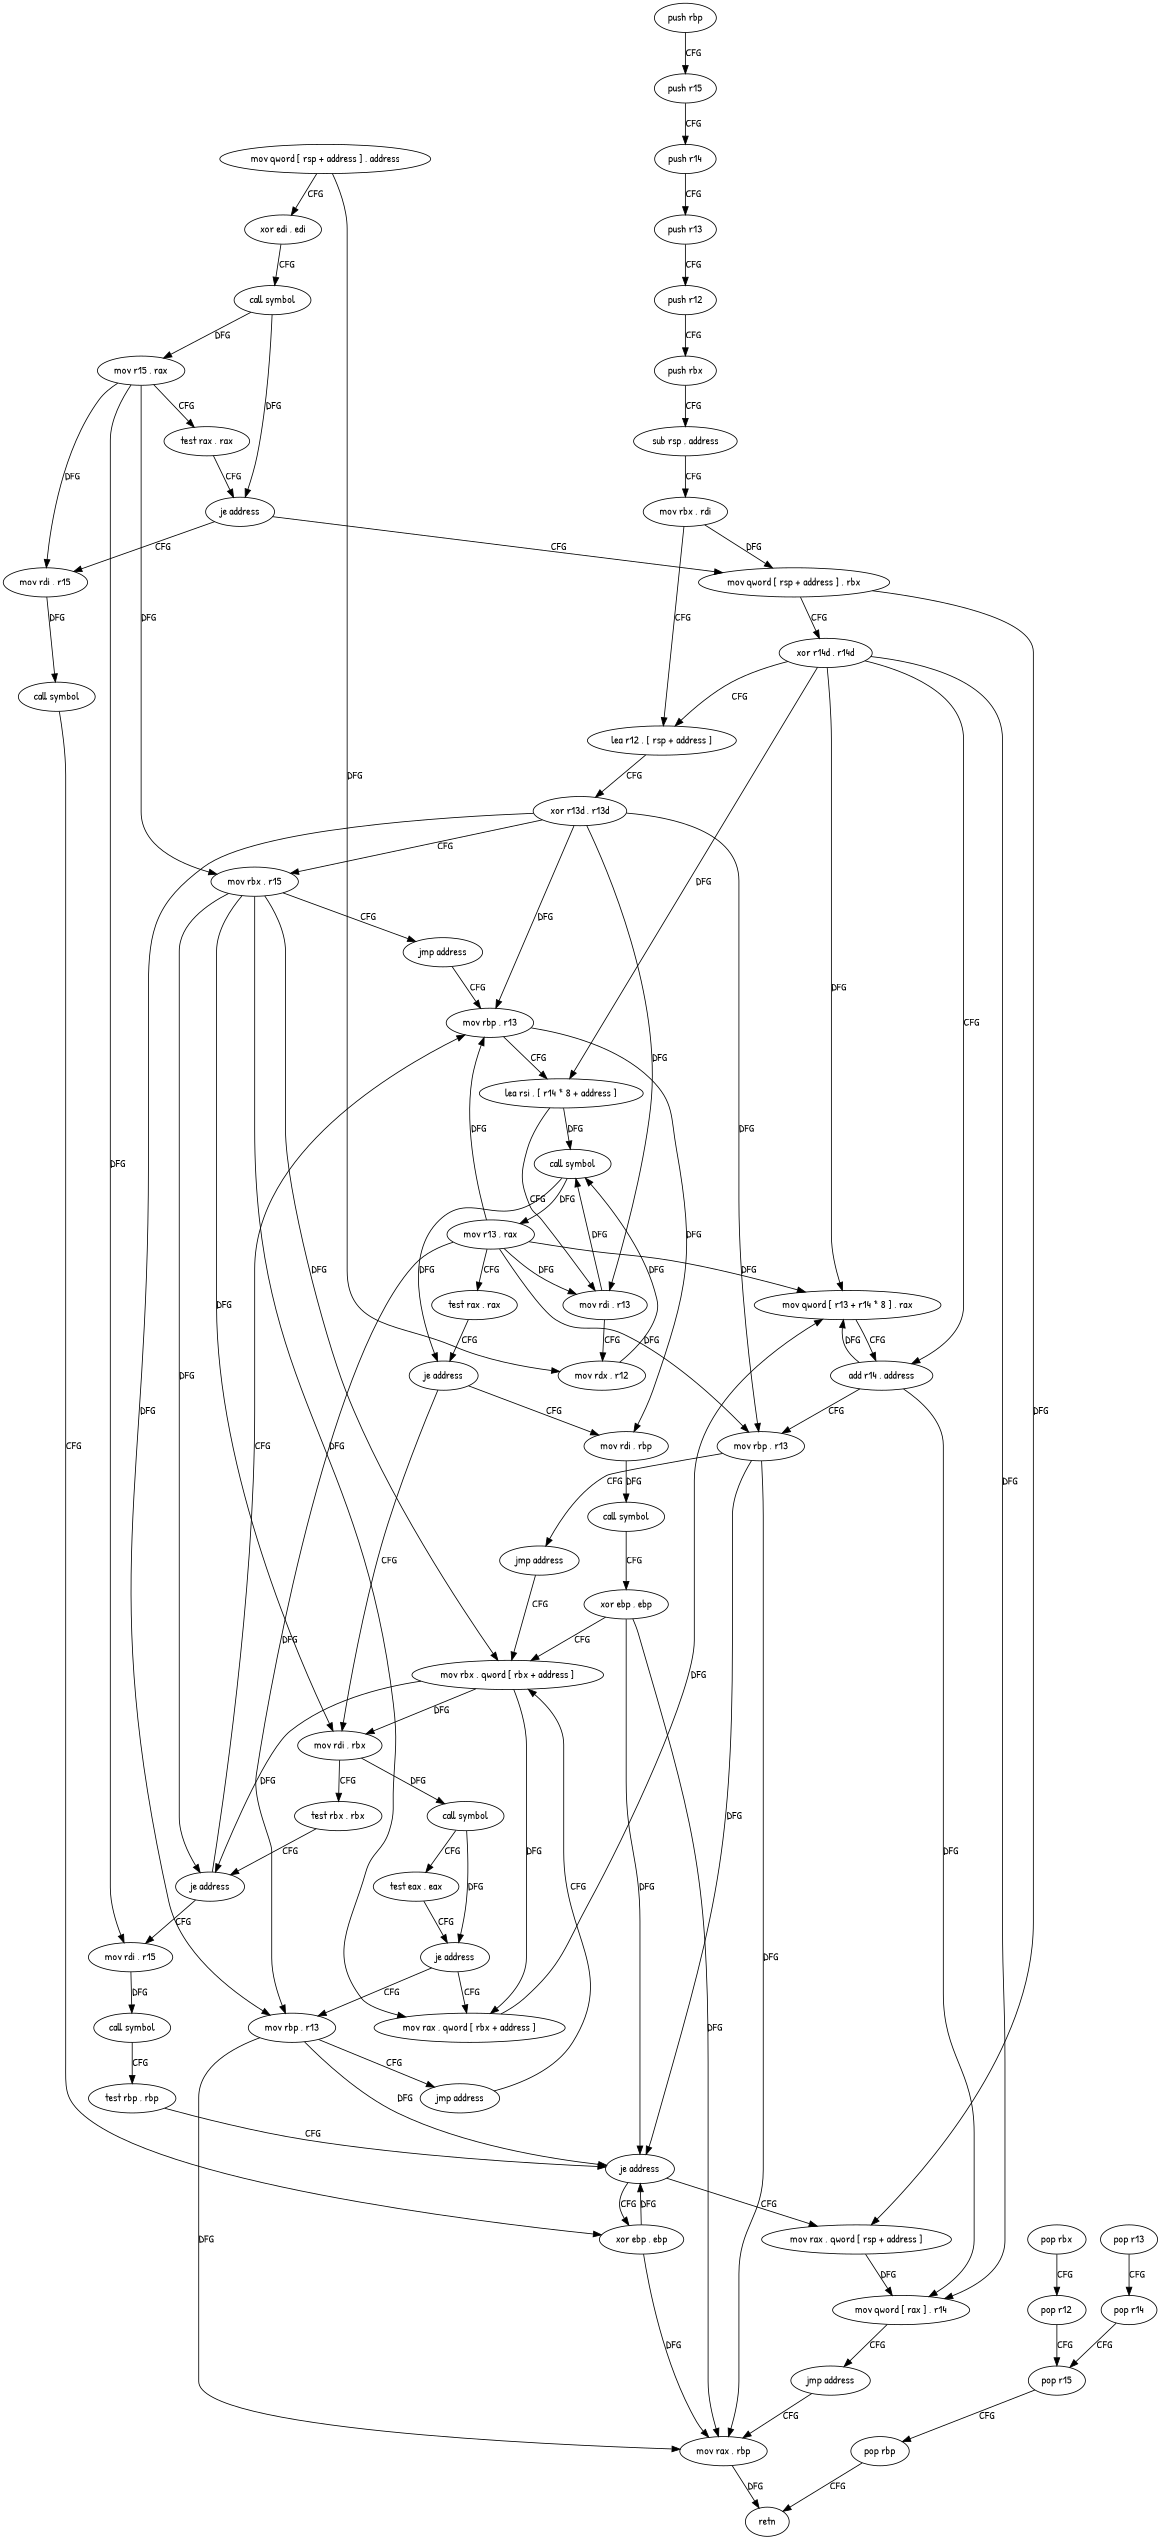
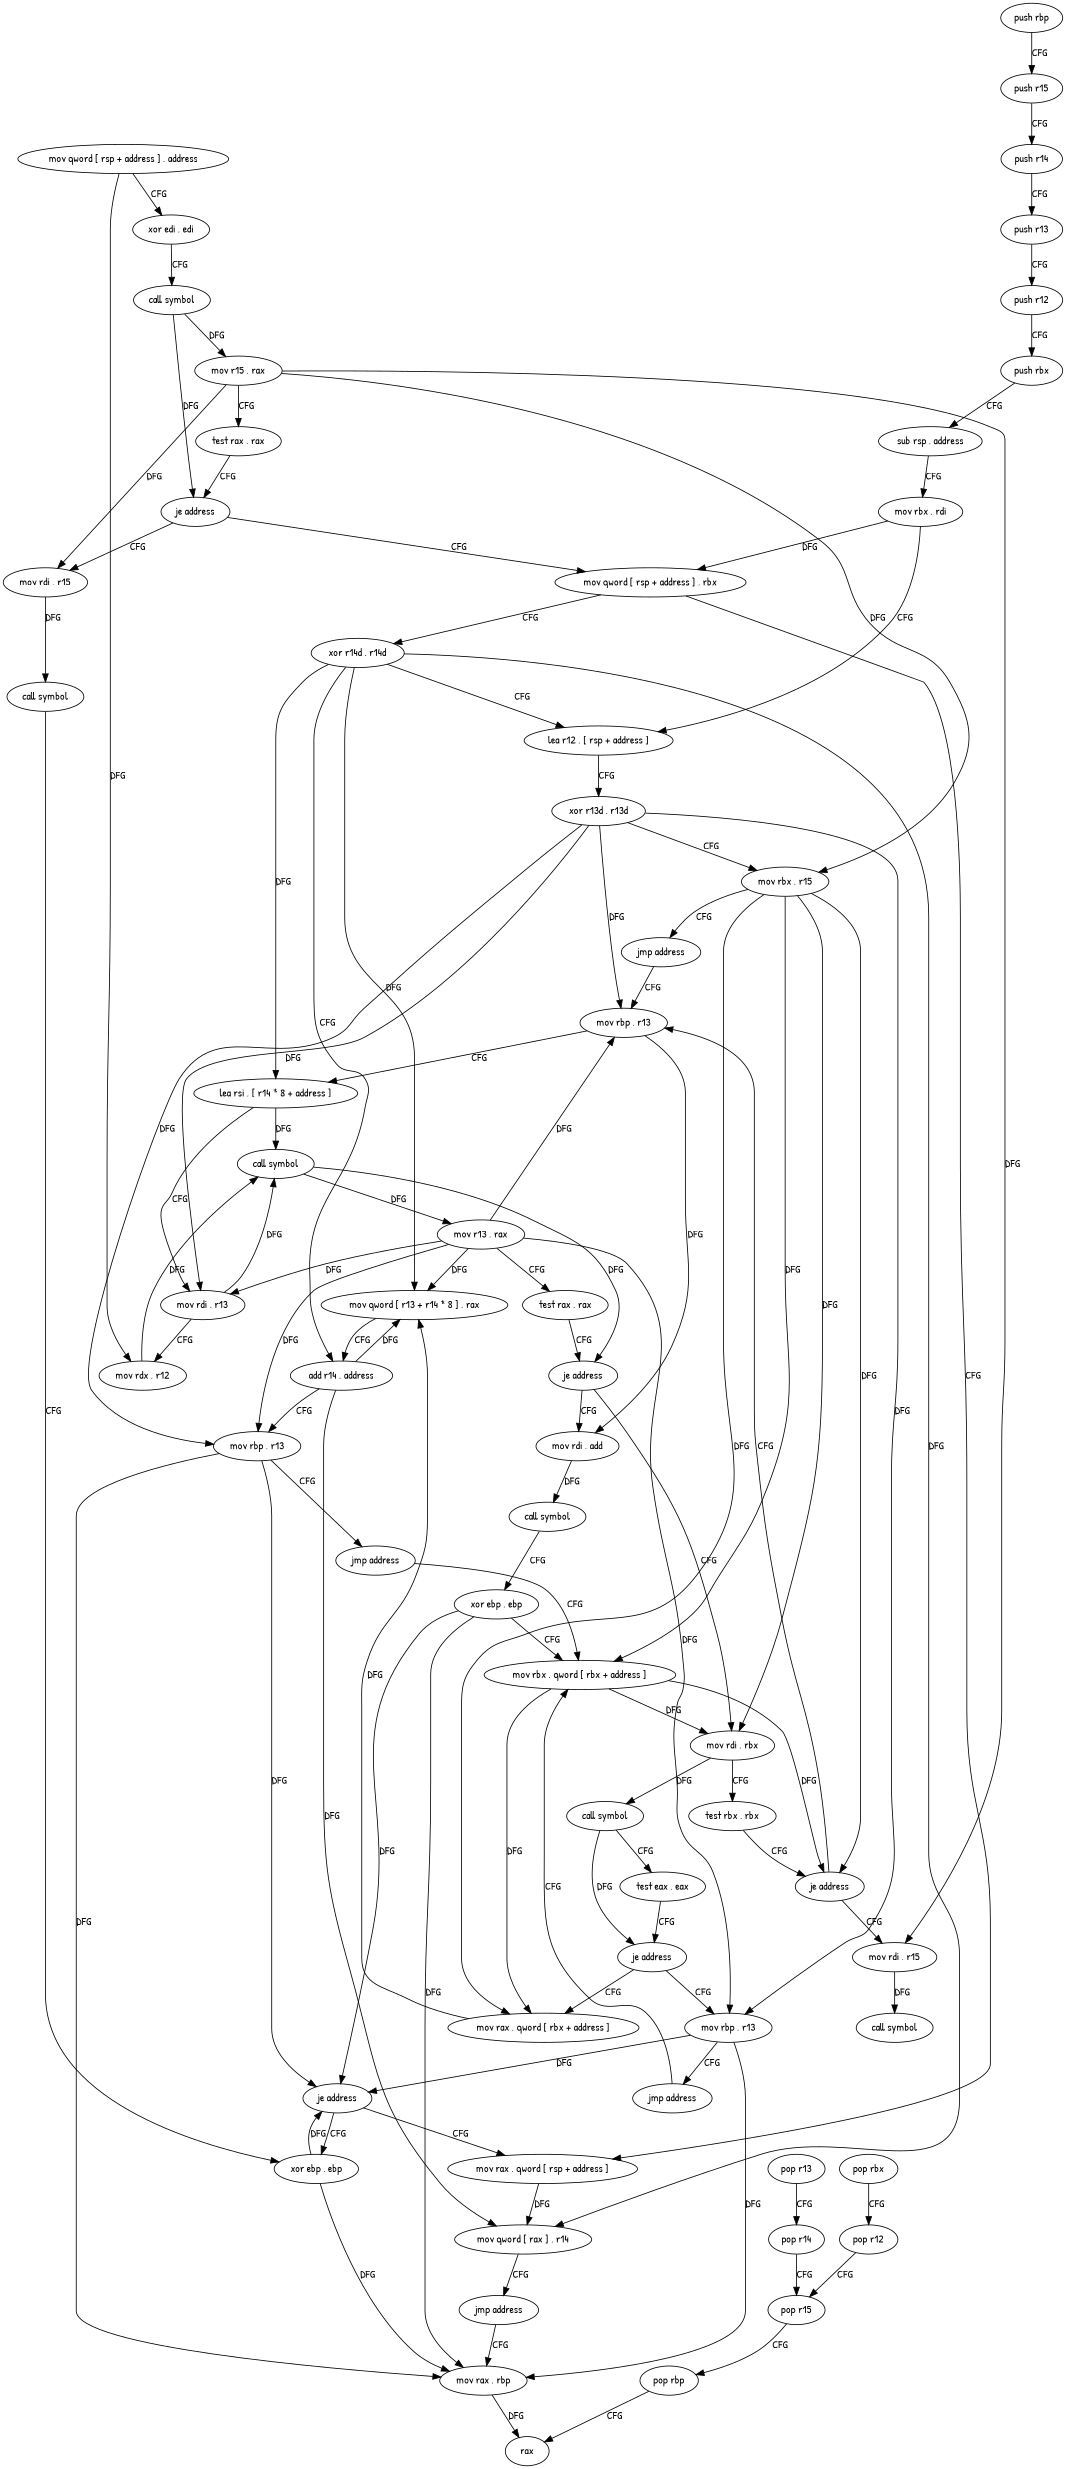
edge "mov qword [ rsp + address ] , rbx" -> "mov rax , qword [ rsp + address ]": label "DFG" -> "CFG"
node "mov rdi , rbp": label "mov rdi , rbp" -> "mov rdi , add"
node "test rbp , rbp": removed
node "retn": label "retn" -> "rax"
